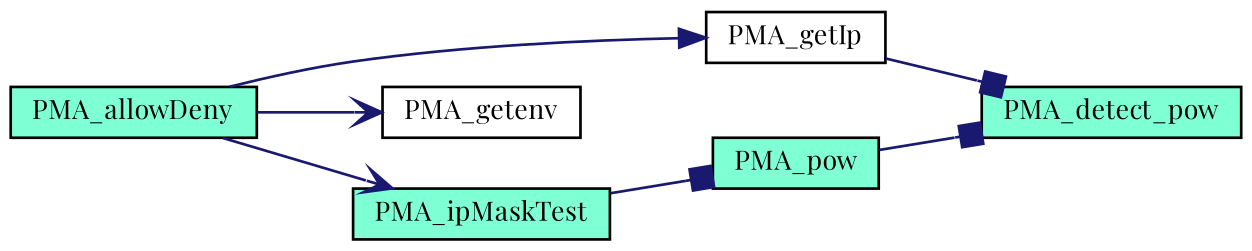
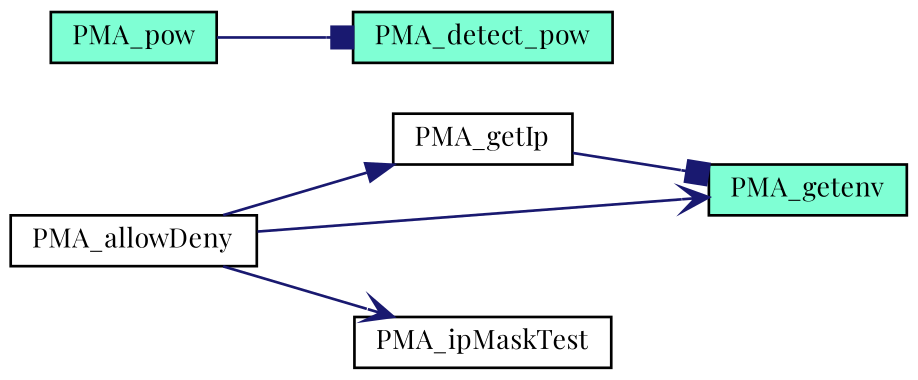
edge "PMA_getIp" -> "PMA_detect_pow": now "PMA_getIp" -> "PMA_getenv"
node "PMA_allowDeny": fillcolor aquamarine -> white
node "PMA_getenv": fillcolor white -> aquamarine
edge "PMA_ipMaskTest" -> "PMA_pow": removed
node "PMA_ipMaskTest": fillcolor aquamarine -> white
